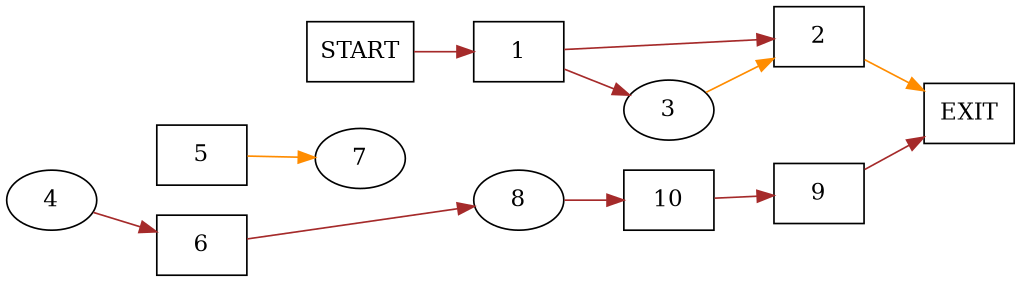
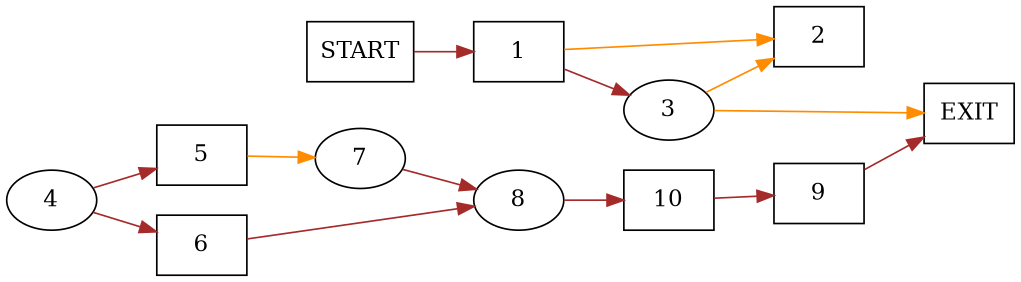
edge "1" -> "2": color brown -> darkorange
edge "2" -> "EXIT": now "3" -> "EXIT"
edge "7" -> "8": added
edge "4" -> "5": added
